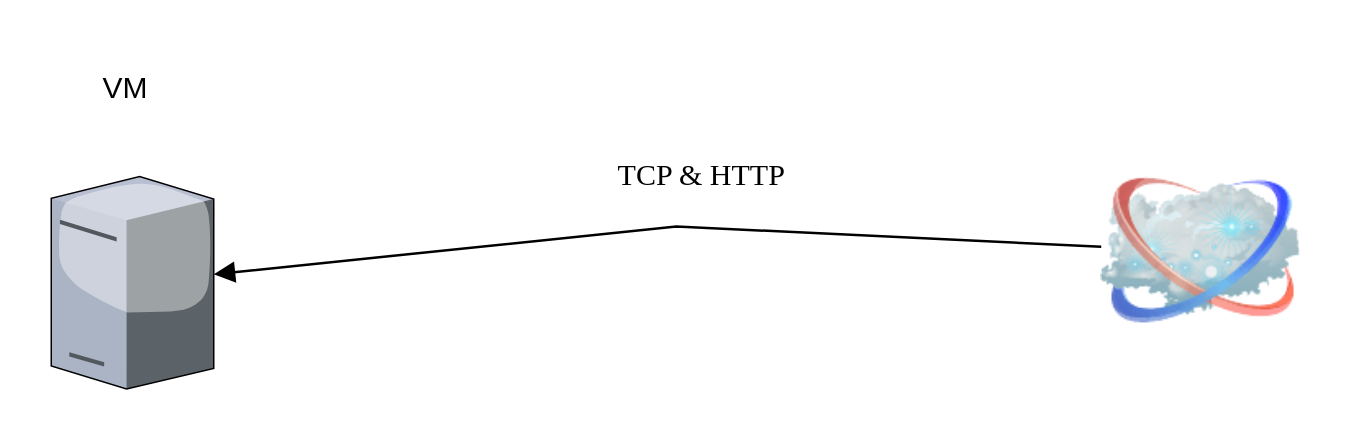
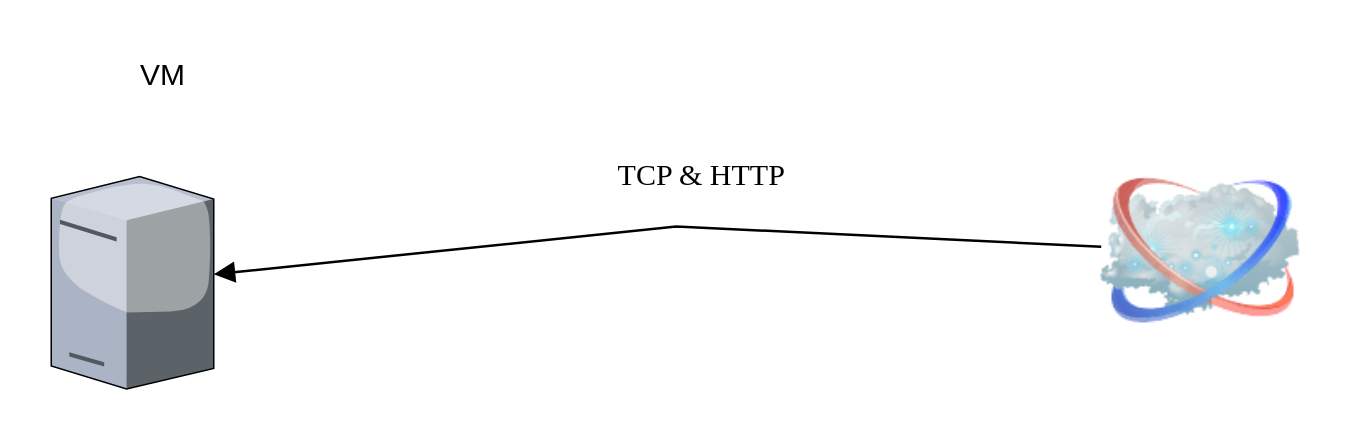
node "VM": moved (126, 89) -> (164, 76)
